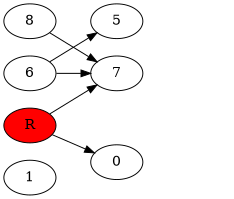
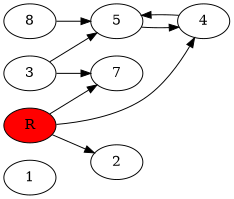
node "4": added
edge "8" -> "7": now "8" -> "5"
node "6": label "6" -> "3"
node "0": label "0" -> "2"
